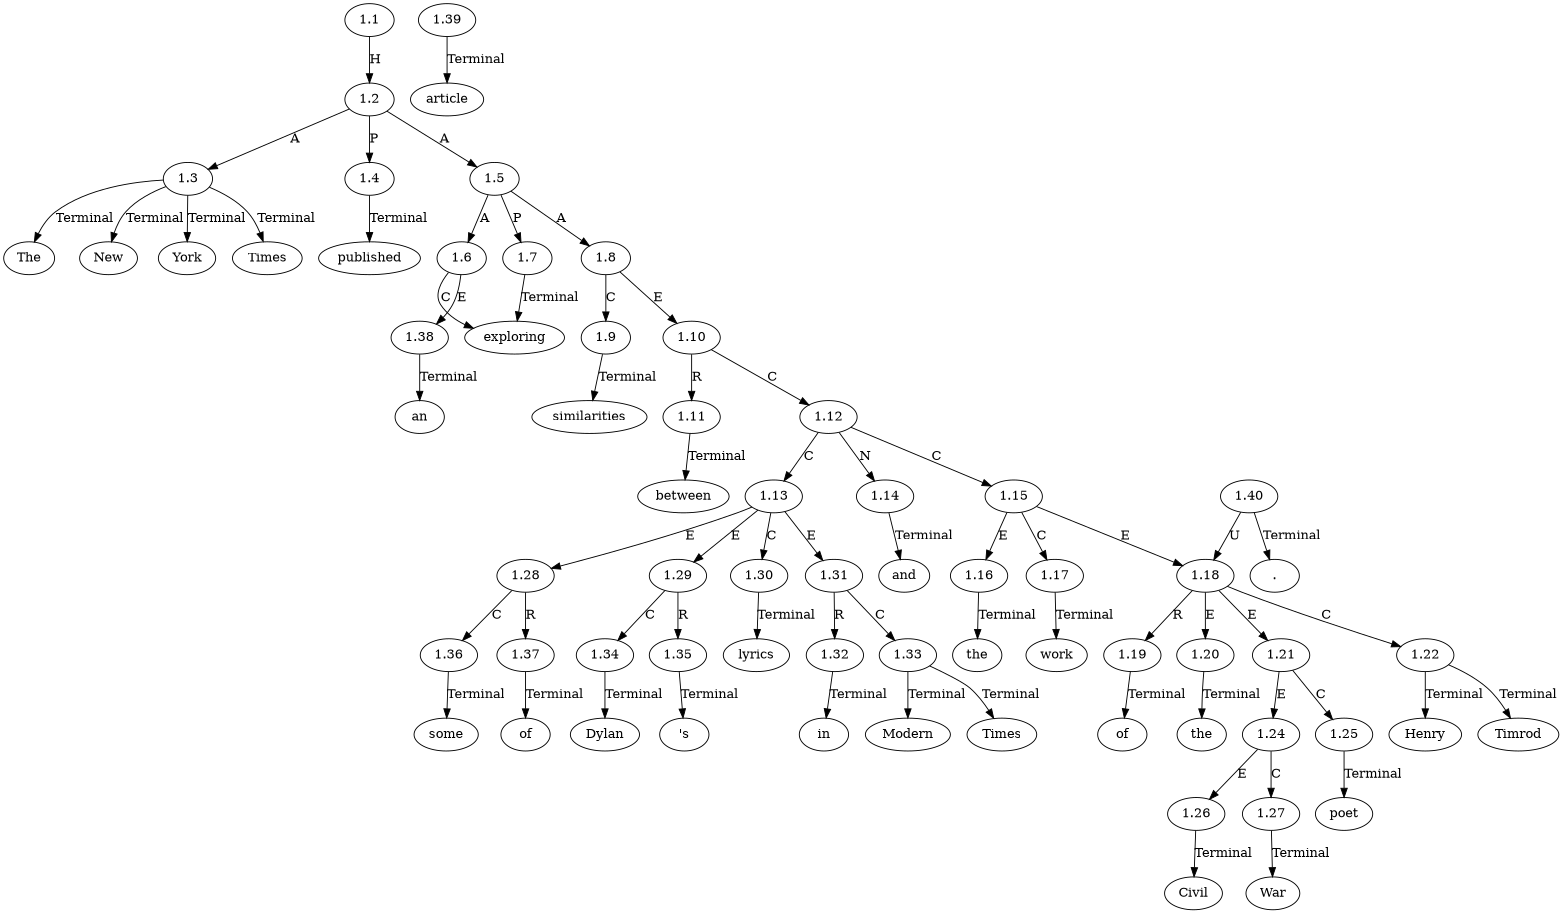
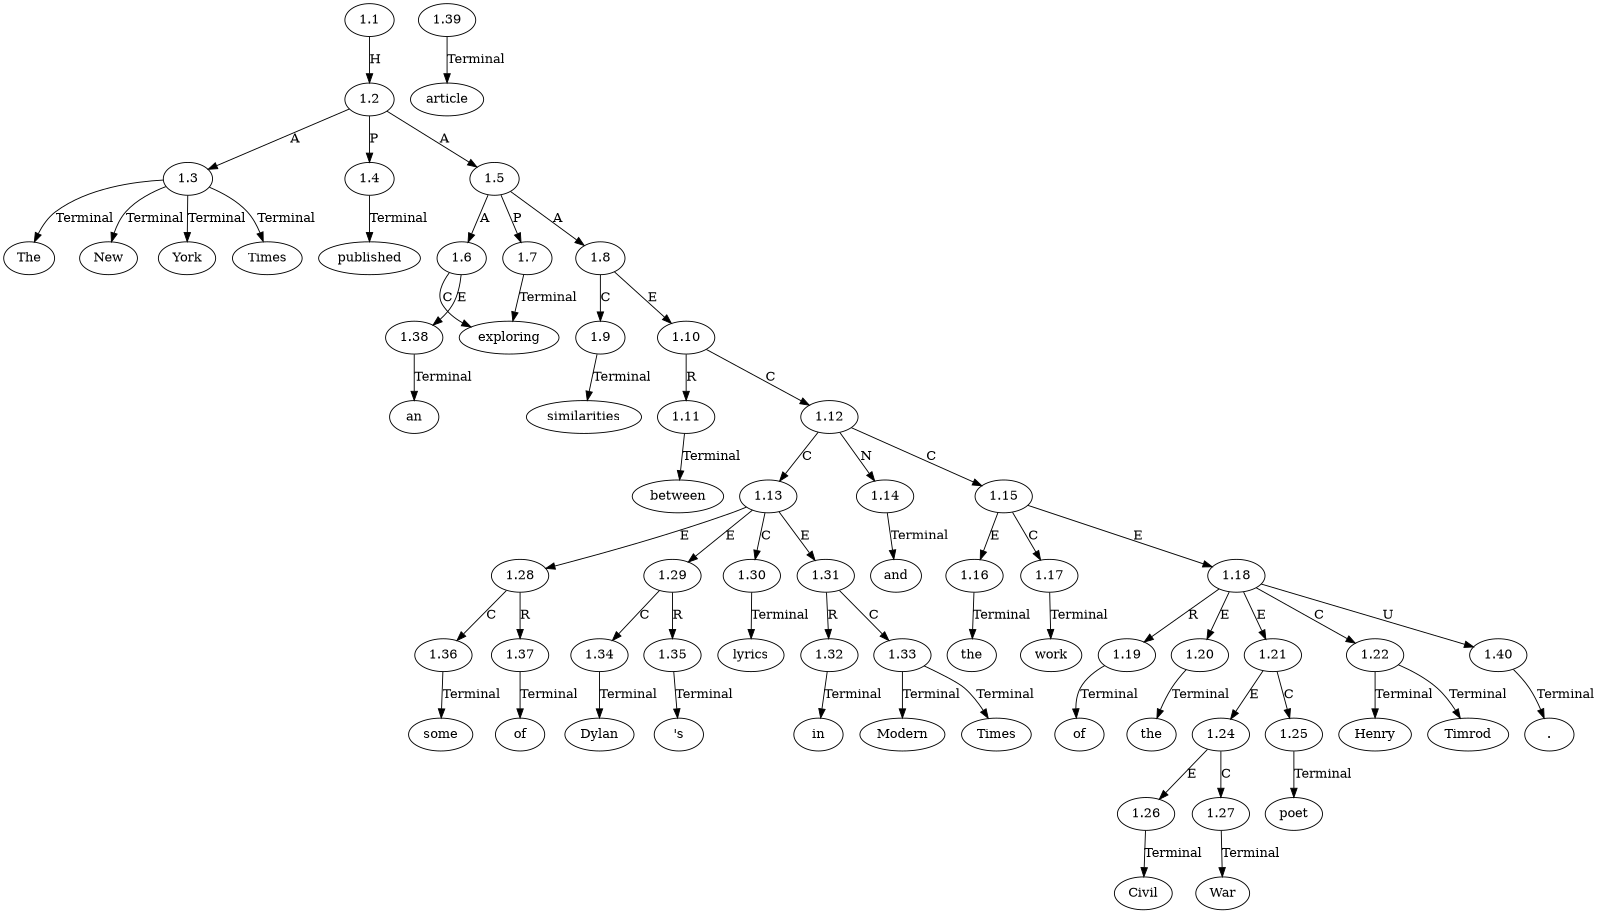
edge "1.40" -> "1.18": reversed
